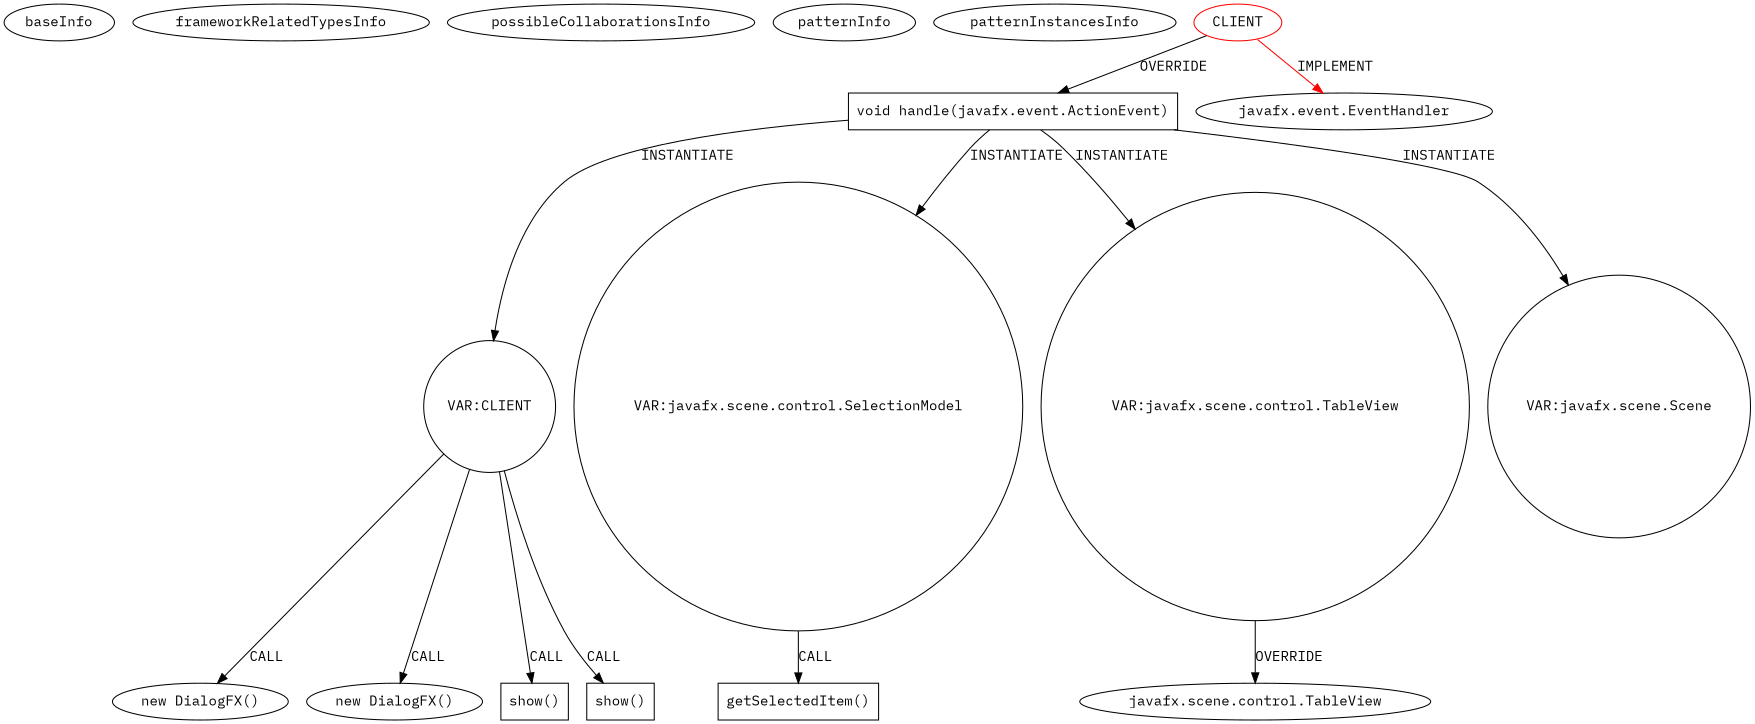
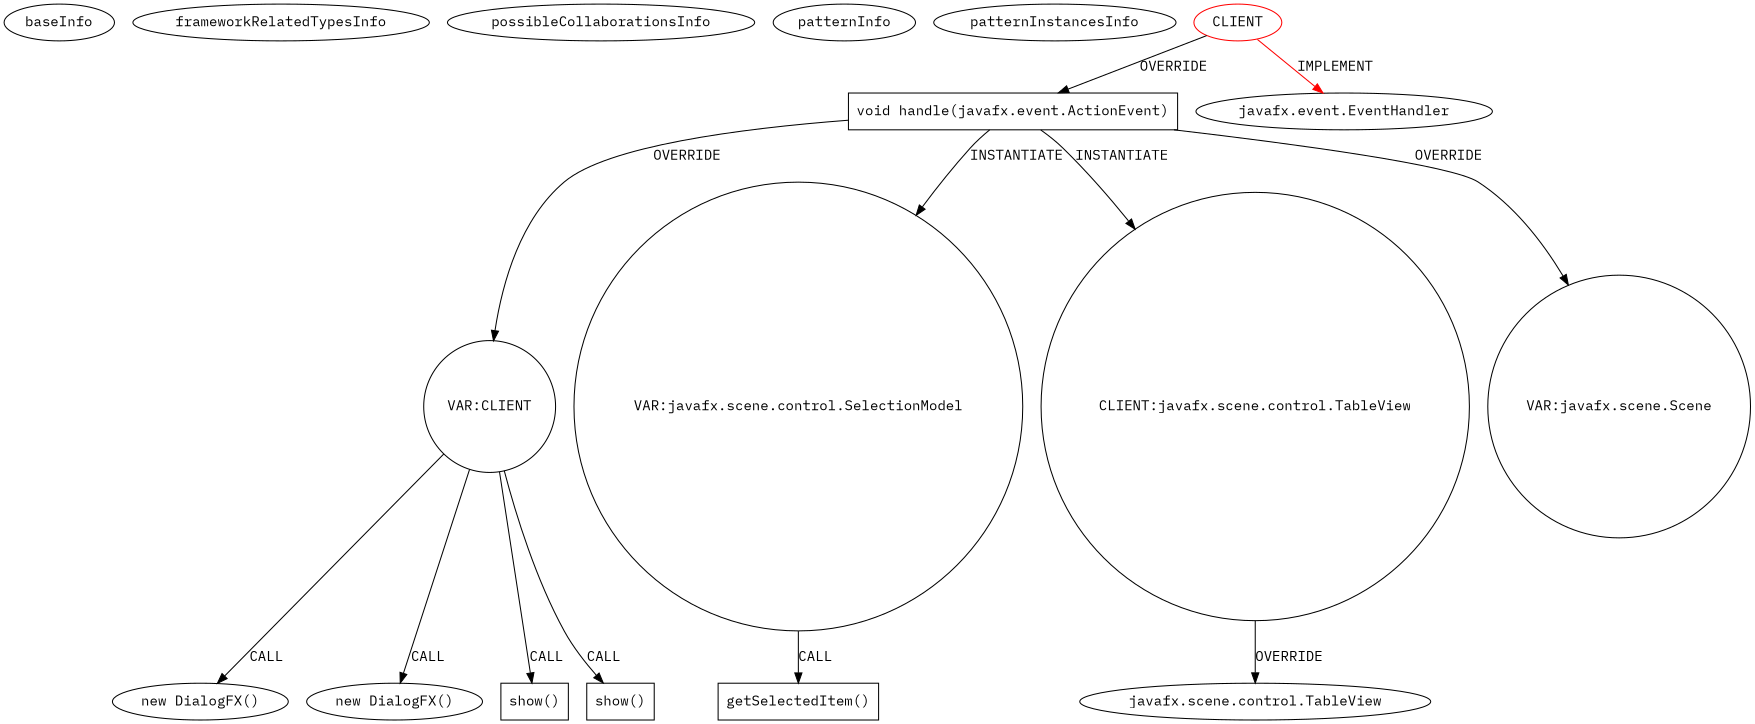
edge "void handle(javafx.event.ActionEvent)" -> "VAR:CLIENT": label "INSTANTIATE" -> "OVERRIDE"
edge "void handle(javafx.event.ActionEvent)" -> "VAR:javafx.scene.Scene": label "INSTANTIATE" -> "OVERRIDE"
node "VAR:javafx.scene.control.TableView": label "VAR:javafx.scene.control.TableView" -> "CLIENT:javafx.scene.control.TableView"
